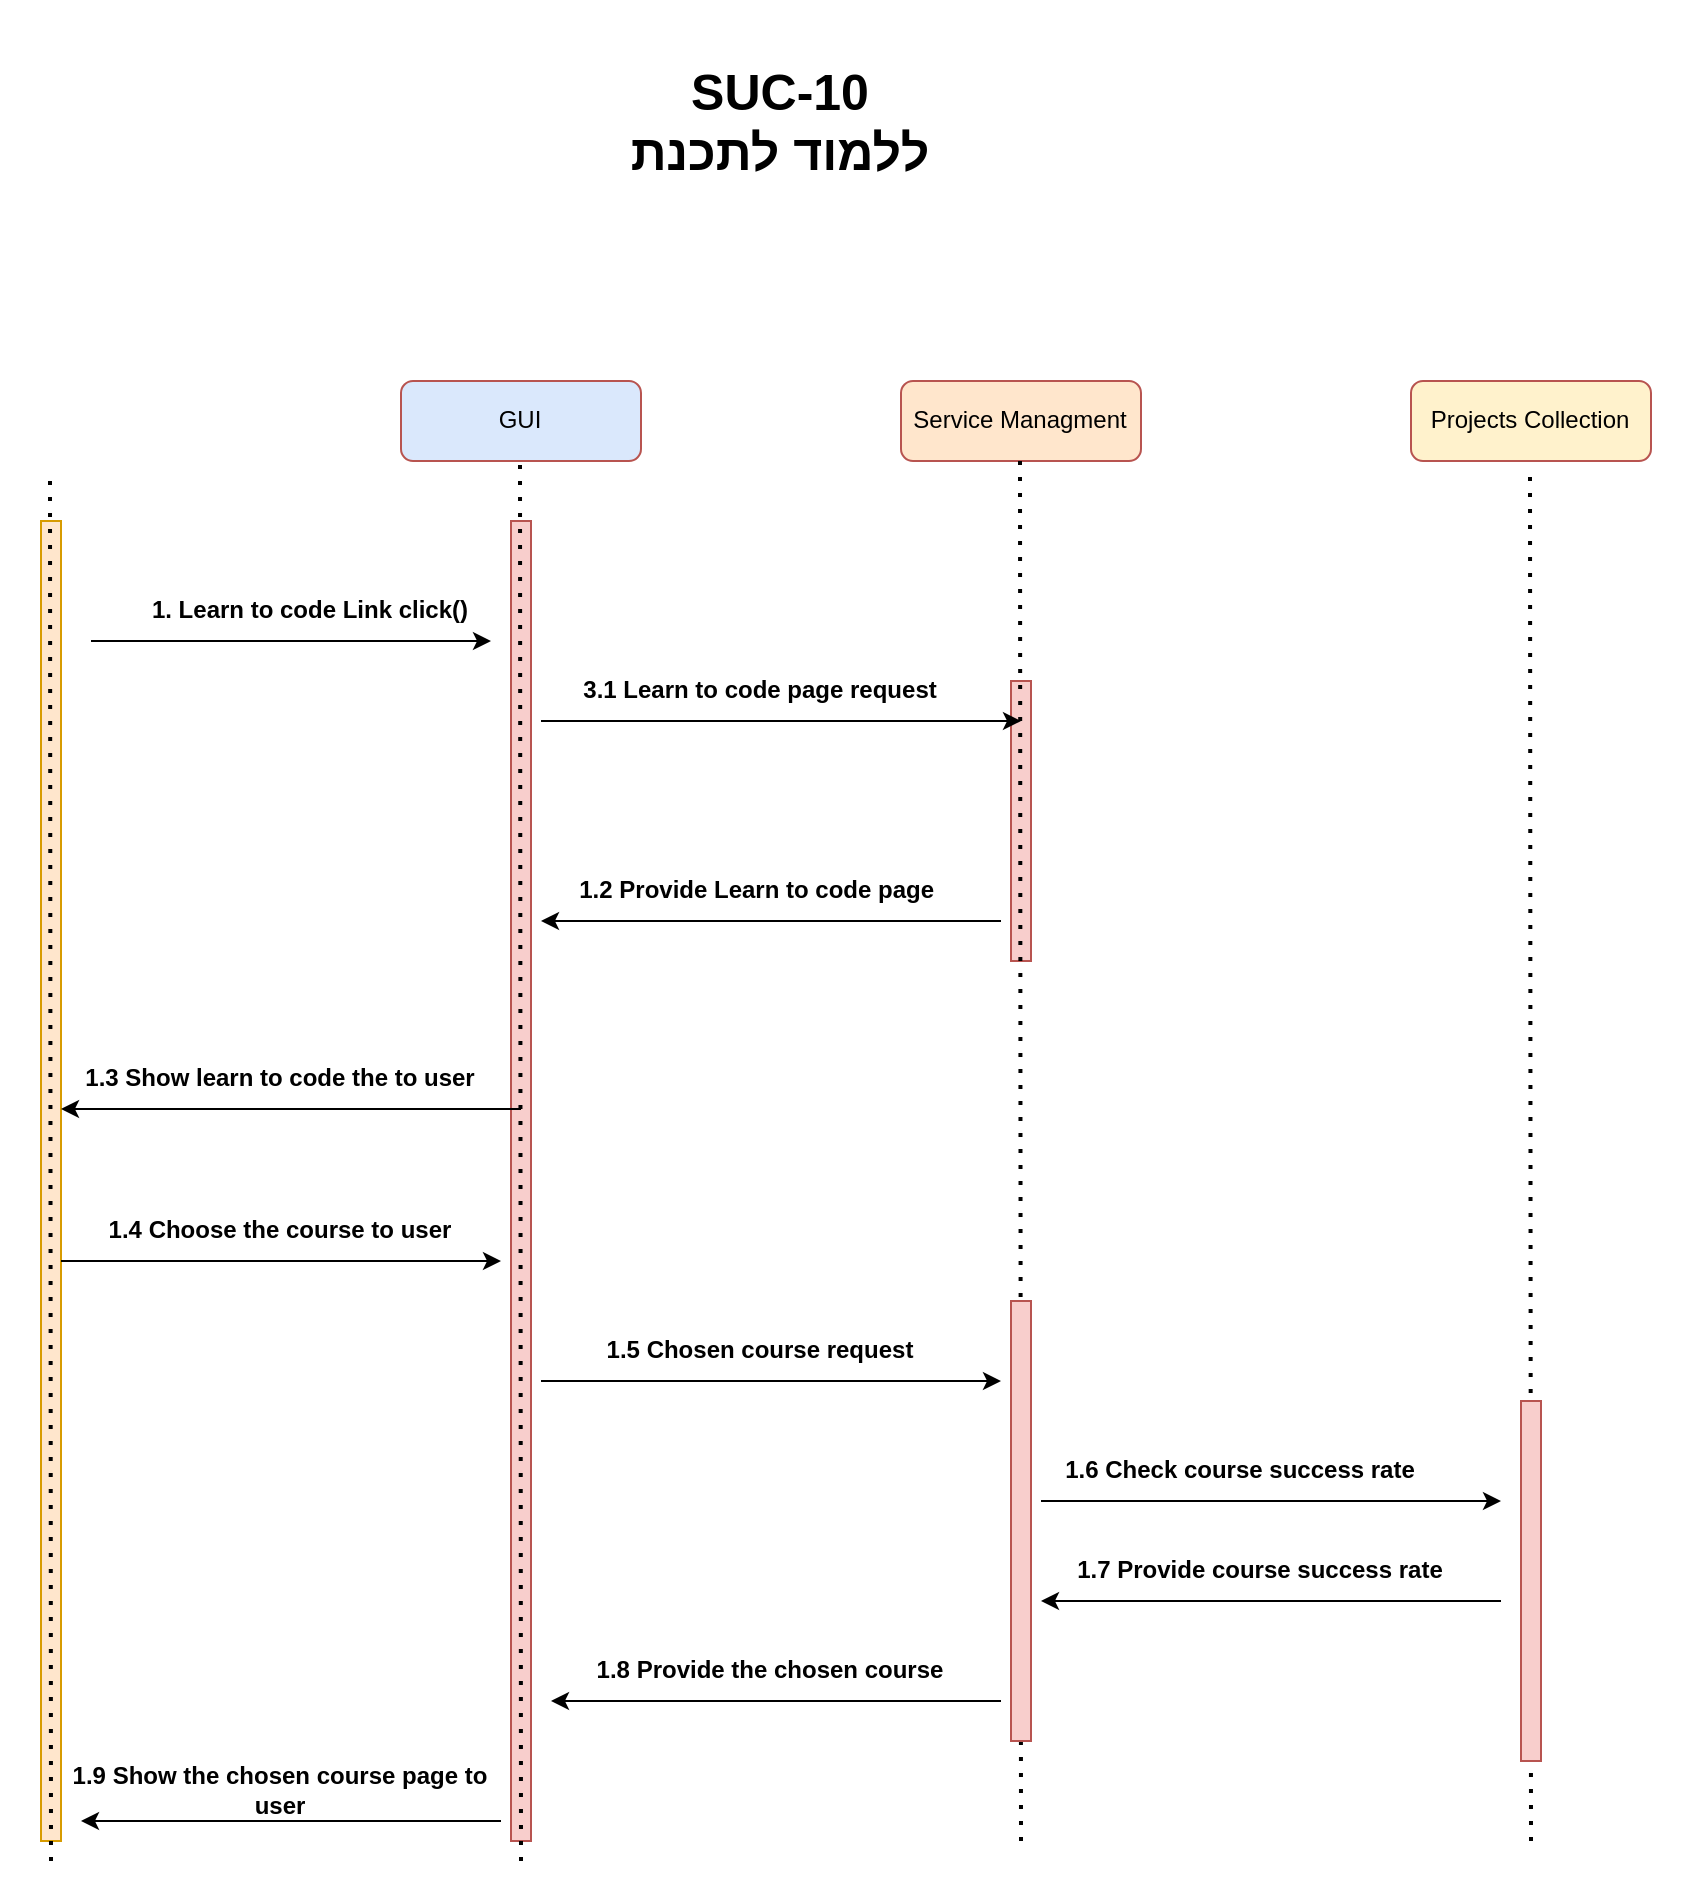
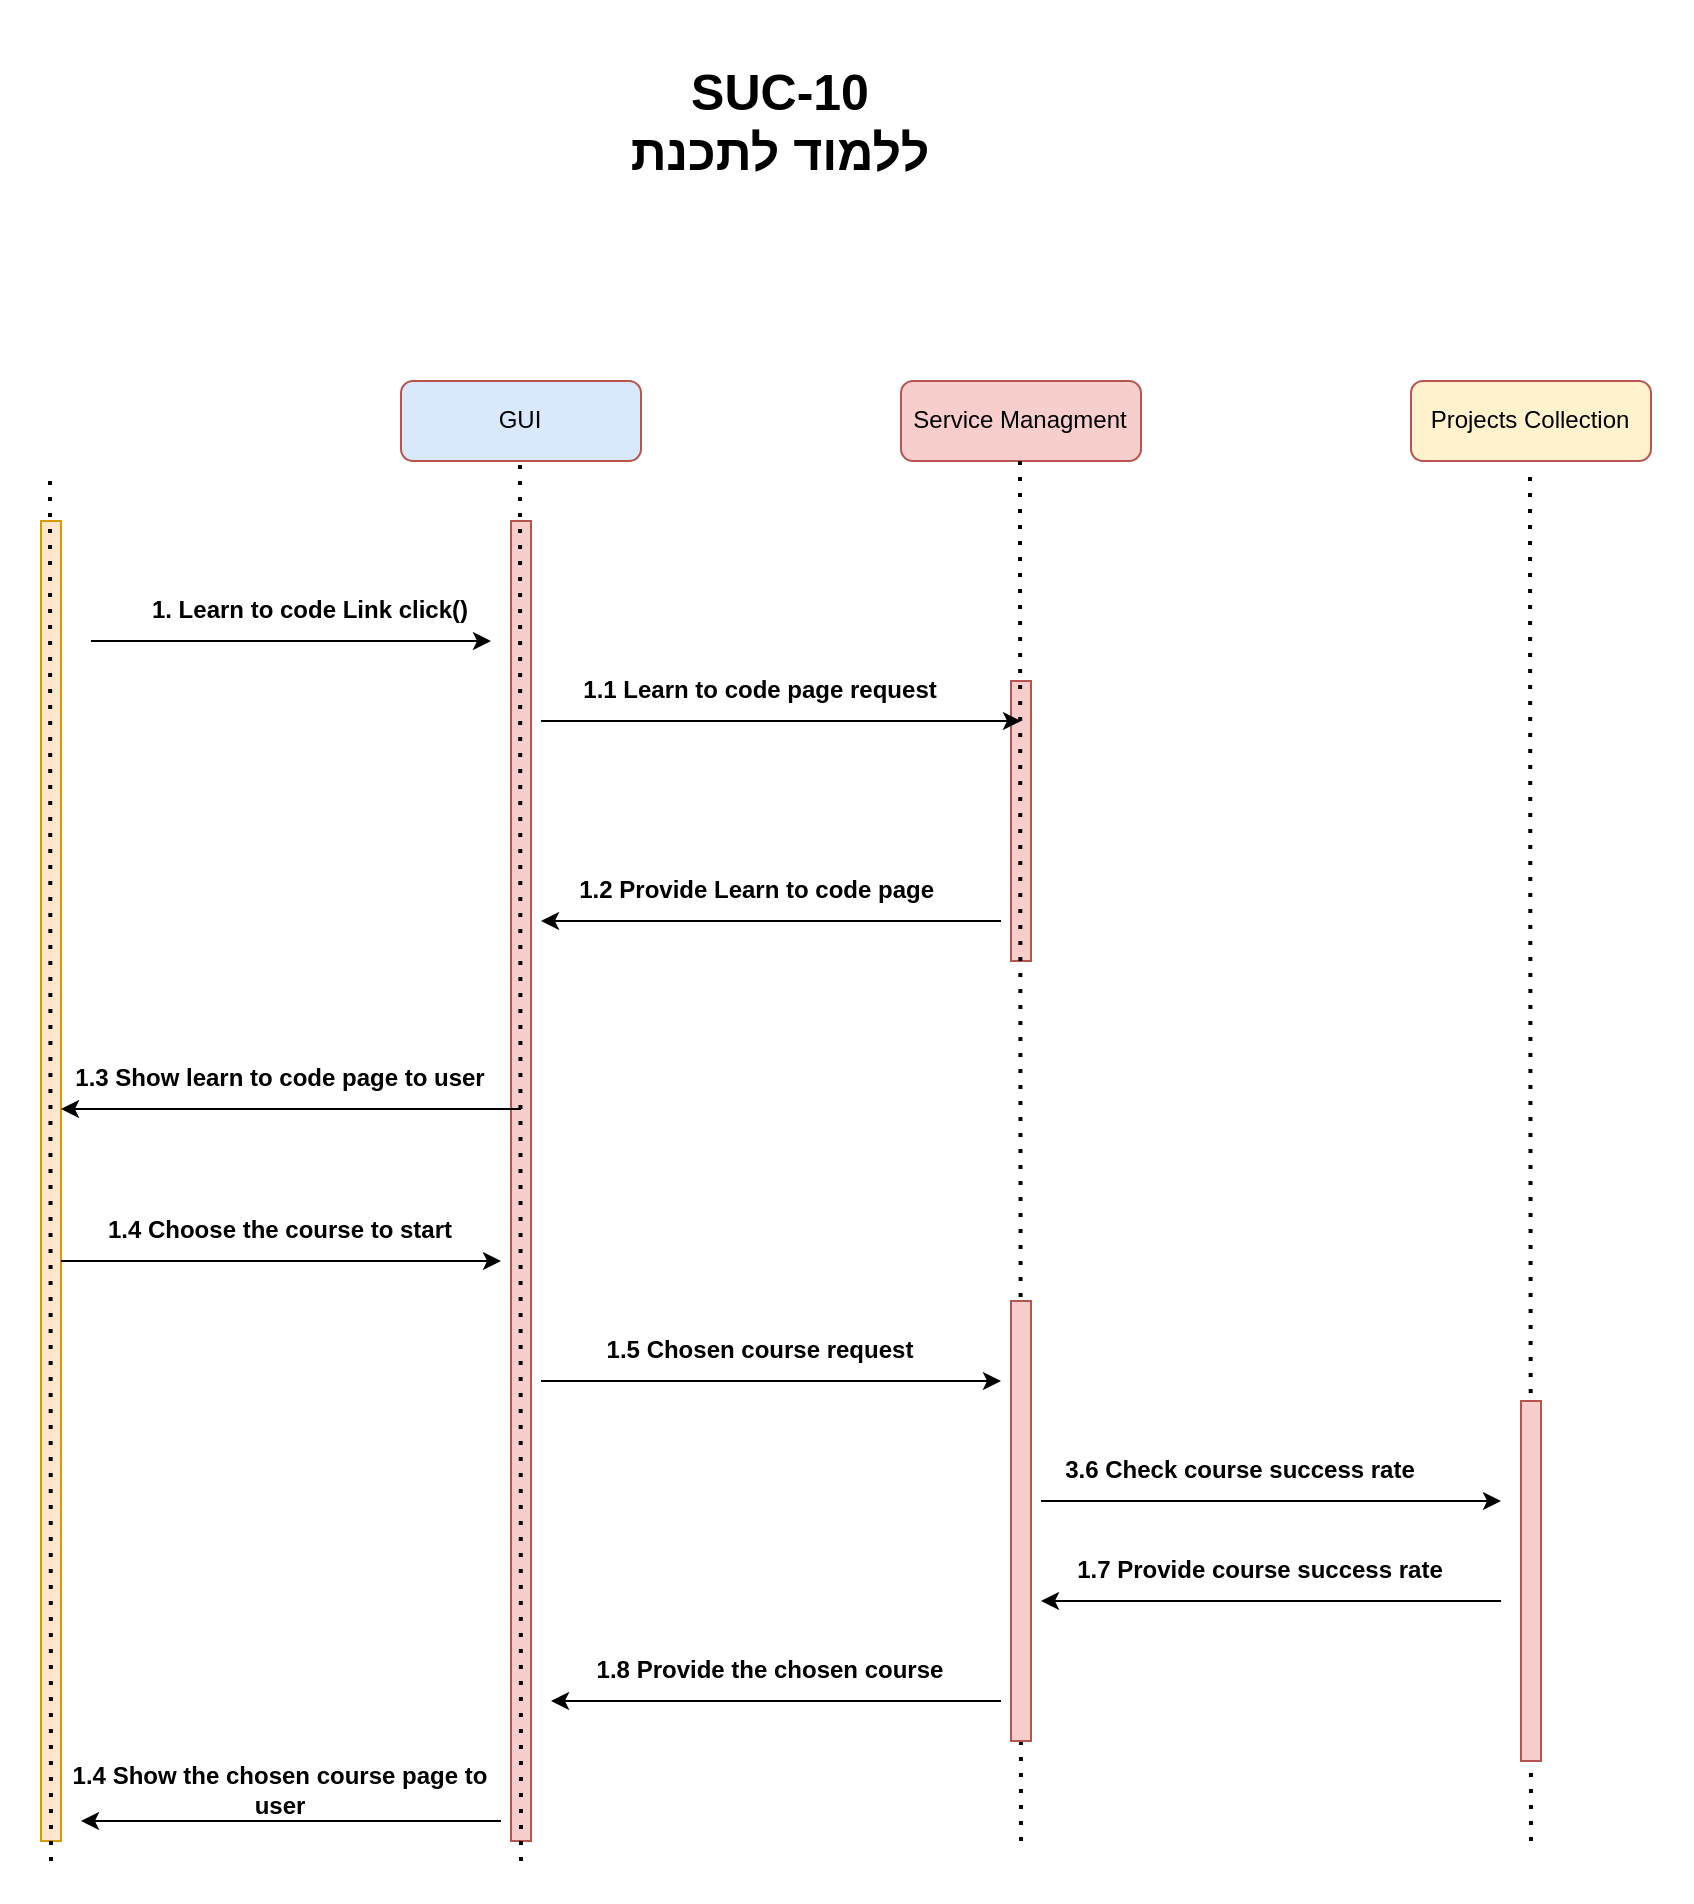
node "Service Managment": fillcolor #ffe6cc -> #f8cecc
node "3.1 Learn to code page request": label "3.1 Learn to code page request" -> "1.1 Learn to code page request"
node "1.3 Show learn to code the to user": label "1.3 Show learn to code the to user" -> "1.3 Show learn to code page to user"
node "1.4 Choose the course to user": label "1.4 Choose the course to user" -> "1.4 Choose the course to start"
node "1.6 Check course success rate": label "1.6 Check course success rate" -> "3.6 Check course success rate"
node "1.9 Show the chosen course page to user": label "1.9 Show the chosen course page to user" -> "1.4 Show the chosen course page to user"
